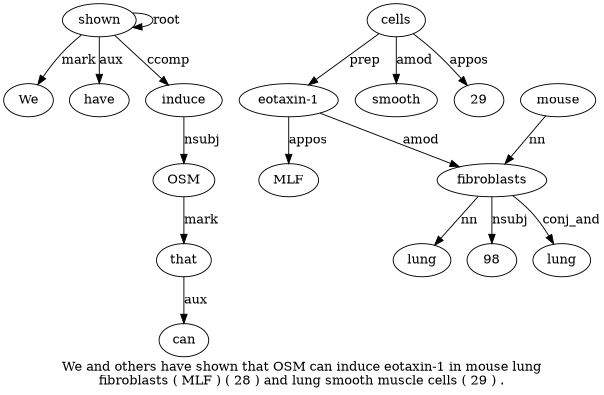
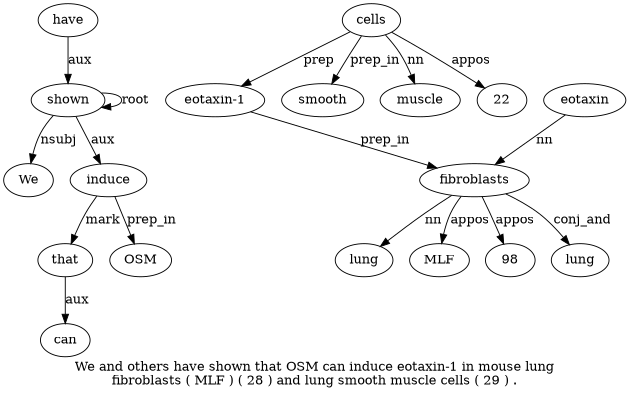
edge "shown" -> "have": reversed
edge "shown" -> "We": label "mark" -> "nsubj"
edge "shown" -> "induce": label "ccomp" -> "aux"
edge "cells" -> "smooth": label "amod" -> "prep_in"
node "muscle": added
node "29": label "29" -> "22"
node "mouse": label "mouse" -> "eotaxin"
edge "eotaxin-1" -> "MLF": now "fibroblasts" -> "MLF"
edge "induce" -> "OSM": label "nsubj" -> "prep_in"
edge "eotaxin-1" -> "fibroblasts": label "amod" -> "prep_in"
edge "OSM" -> "that": now "induce" -> "that"
edge "fibroblasts" -> "98": label "nsubj" -> "appos"
